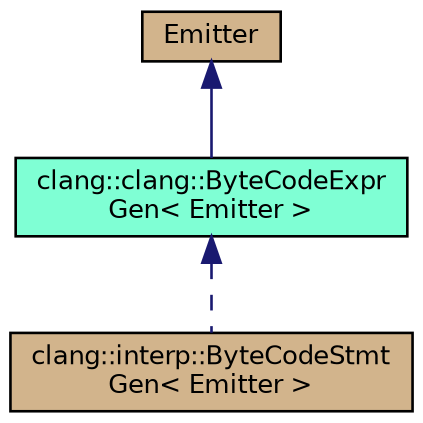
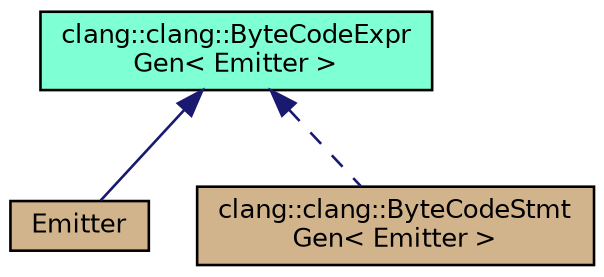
edge "clang::clang::ByteCodeExpr Gen< Emitter >" -> "Emitter": reversed
node "clang::interp::ByteCodeStmt Gen< Emitter >": label "clang::interp::ByteCodeStmt Gen< Emitter >" -> "clang::clang::ByteCodeStmt Gen< Emitter >"
